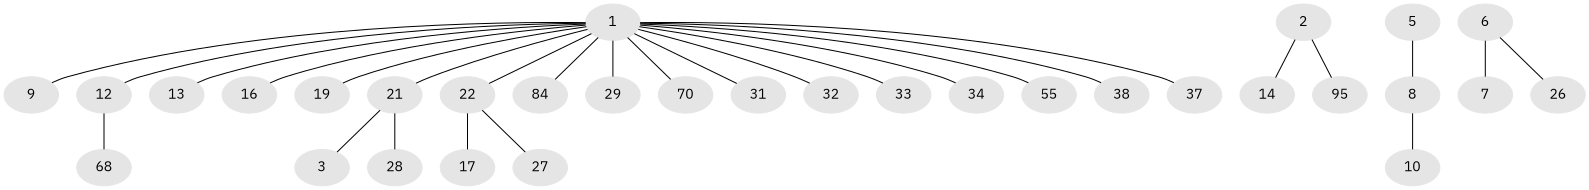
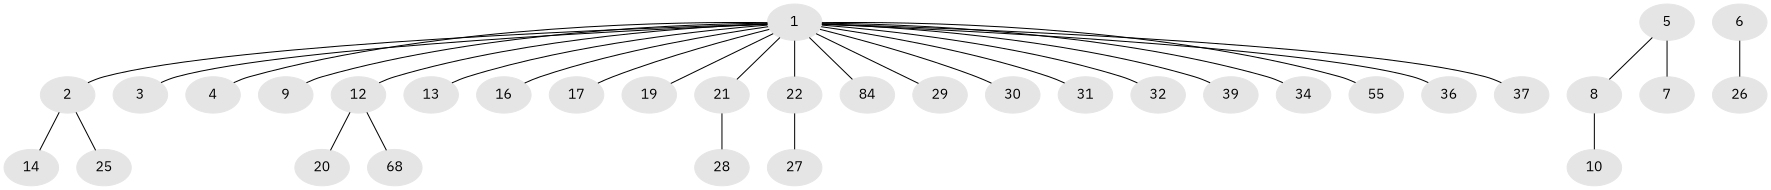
edge "1" -- "2": added
edge "6" -- "7": now "5" -- "7"
node "4": added
node "70": label "70" -> "30"
node "33": label "33" -> "39"
node "38": label "38" -> "36"
node "95": label "95" -> "25"
edge "21" -- "3": now "1" -- "3"
edge "22" -- "17": now "1" -- "17"
node "20": added
